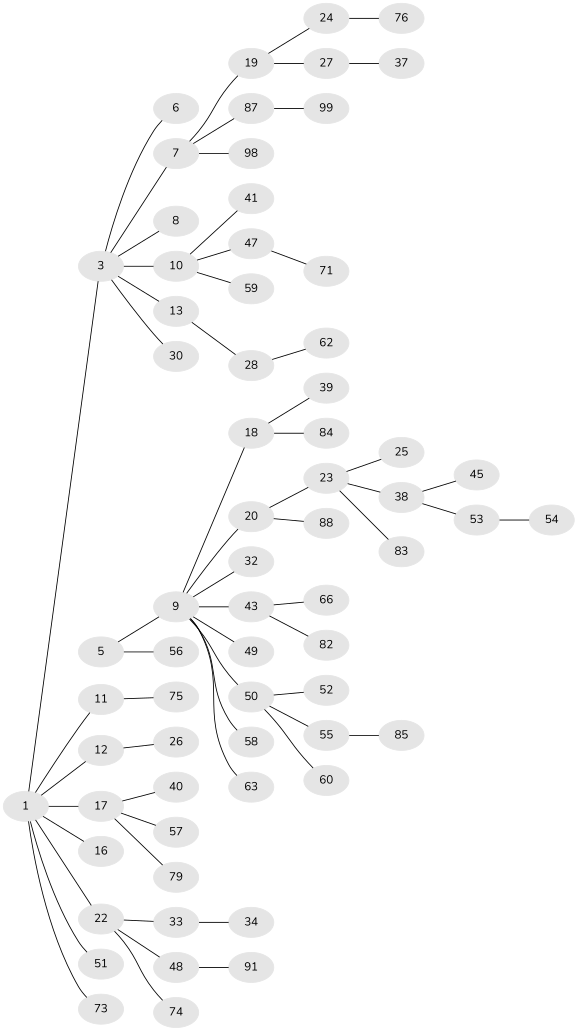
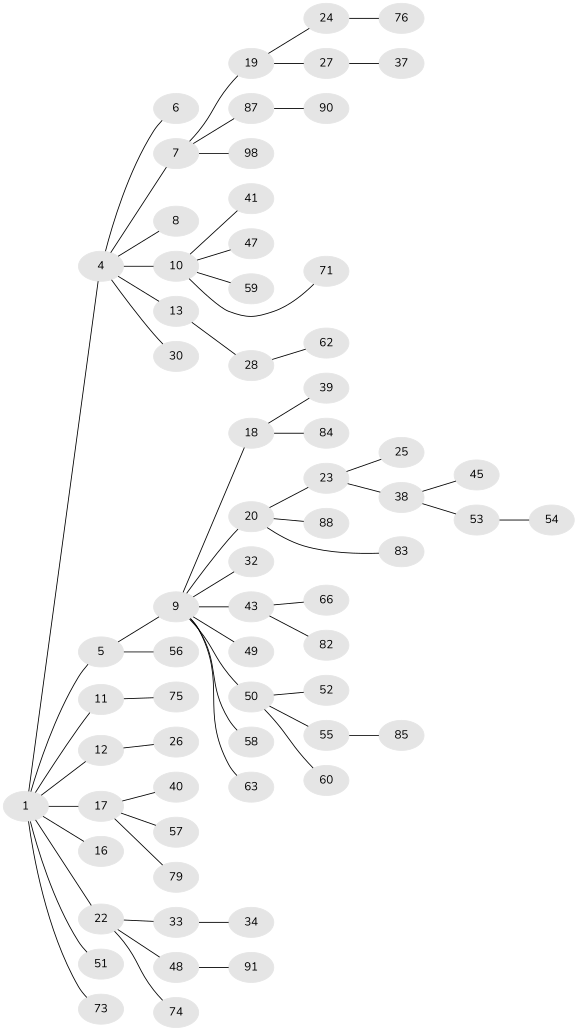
node "99": label "99" -> "90"
edge "47" -- "71": now "10" -- "71"
node "3": label "3" -> "4"
edge "23" -- "83": now "20" -- "83"
edge "5" -- "1": added
